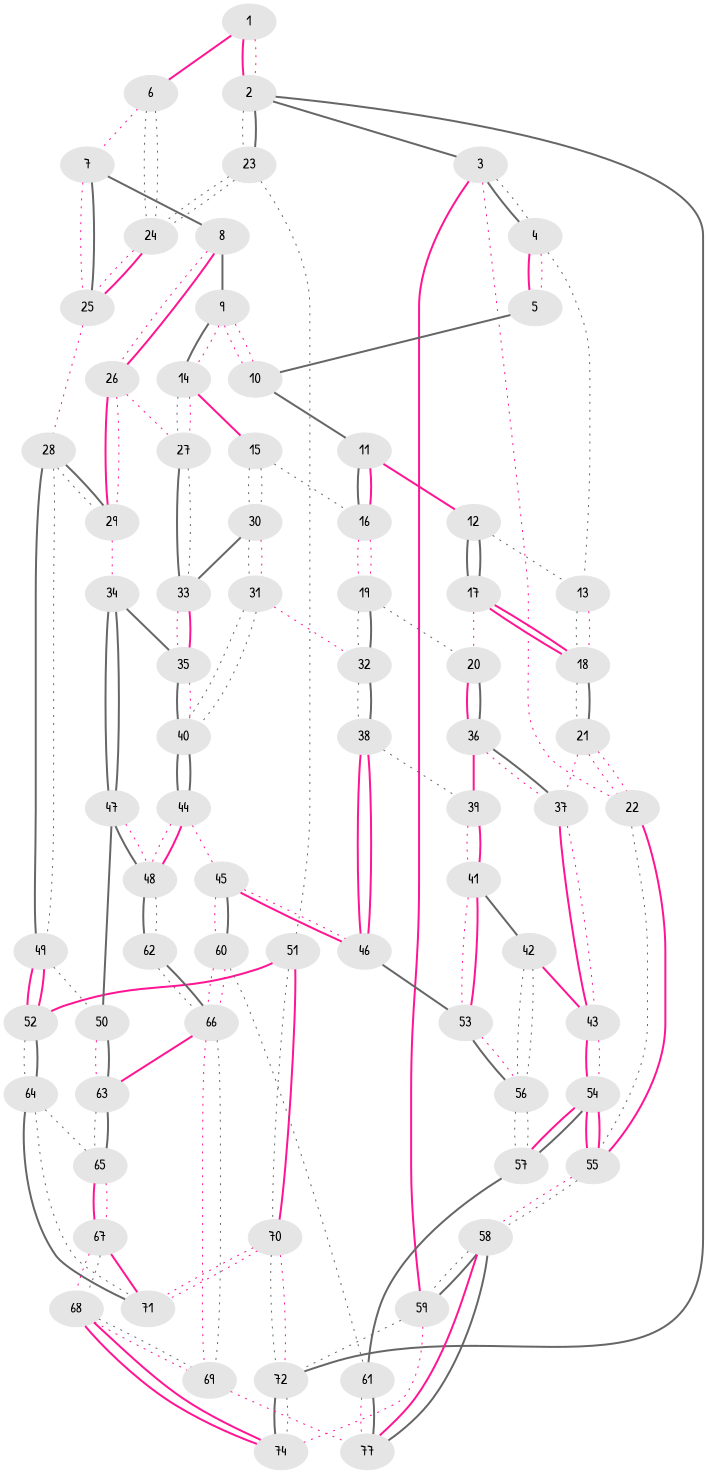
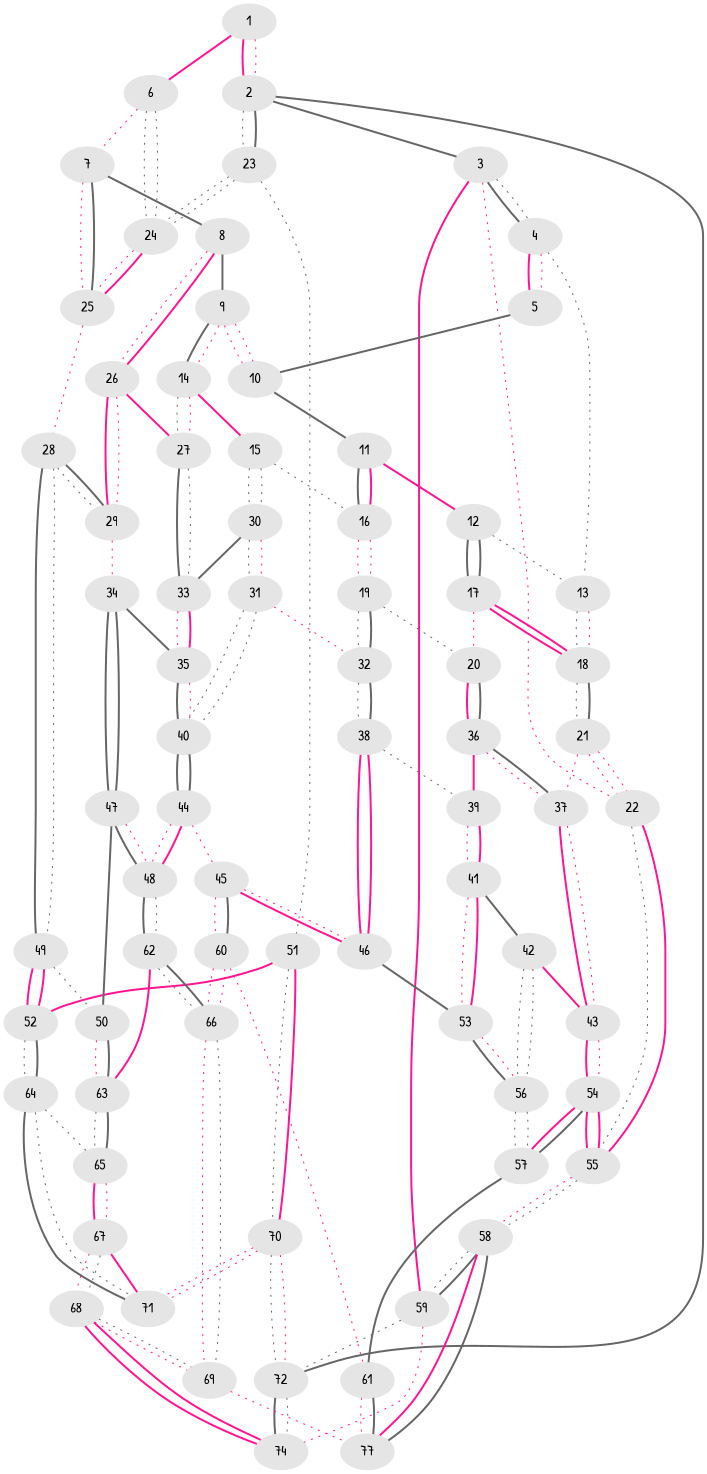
edge "26" -- "27": style dotted -> bold
edge "66" -- "63": now "62" -- "63"
edge "60" -- "61": color gray40 -> deeppink
